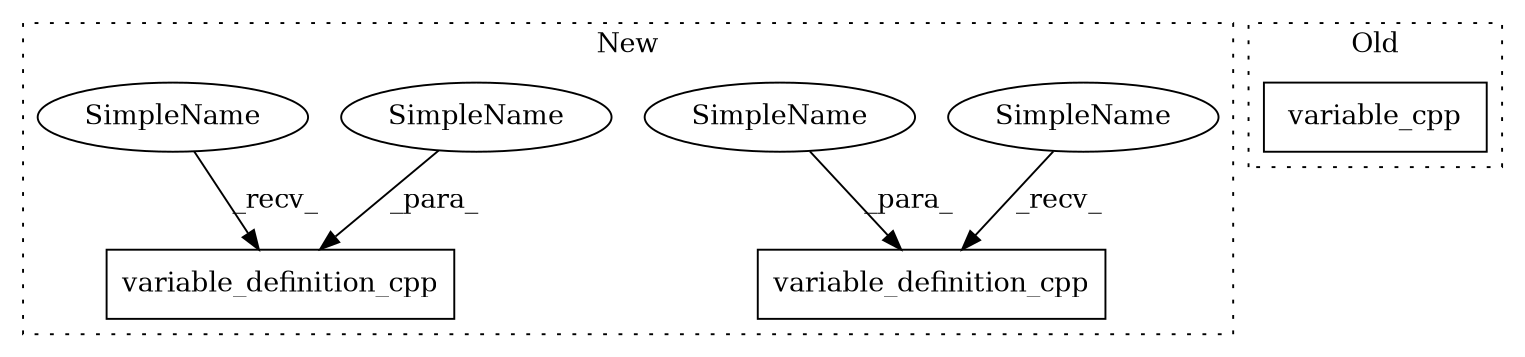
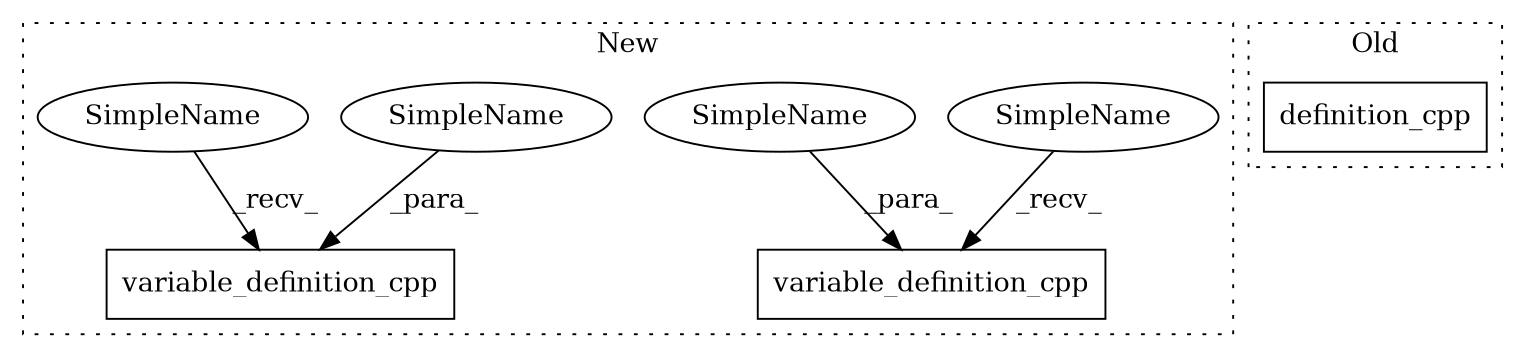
node "variable_cpp": label "variable_cpp" -> "definition_cpp"
